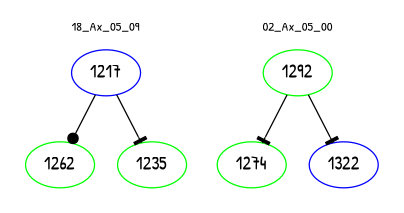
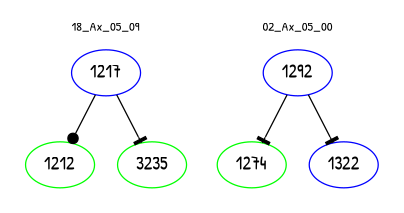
node "1292": color green -> blue
node "1262": label "1262" -> "1212"
node "1235": label "1235" -> "3235"
